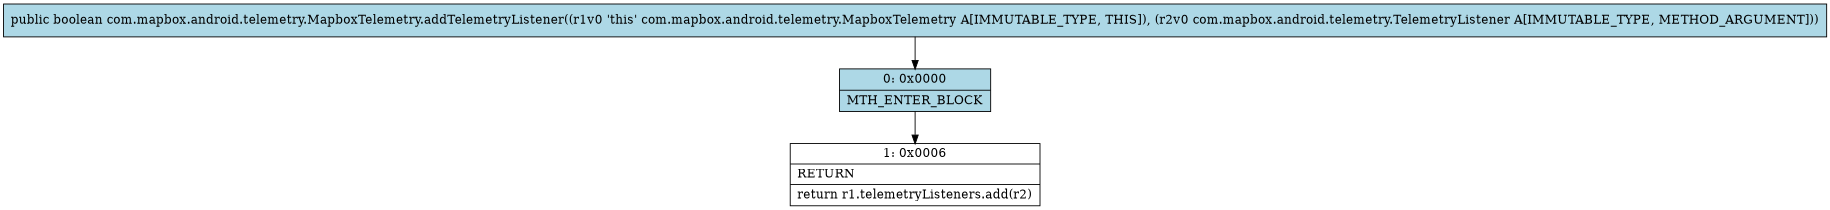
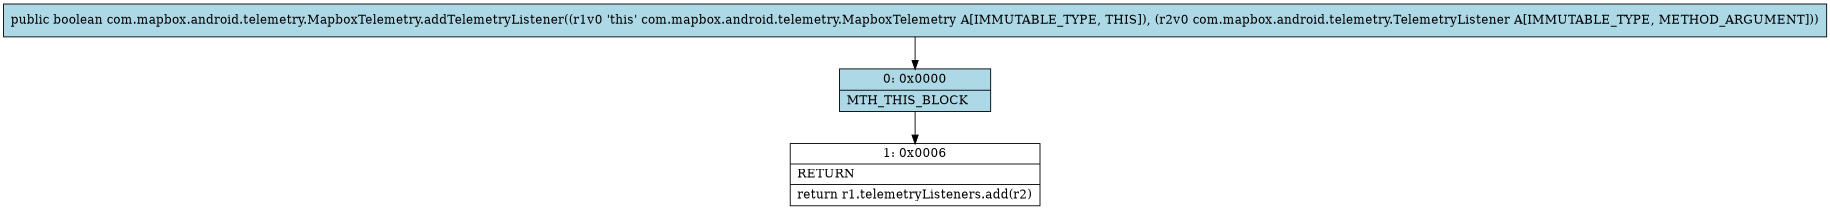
node "0: 0x0000": text "MTH_ENTER_BLOCK" -> "MTH_THIS_BLOCK"
